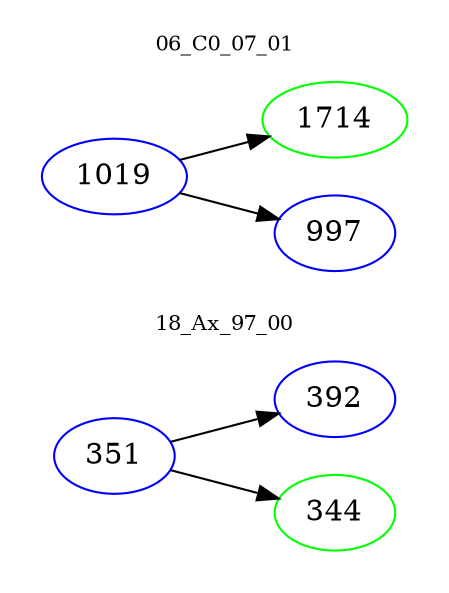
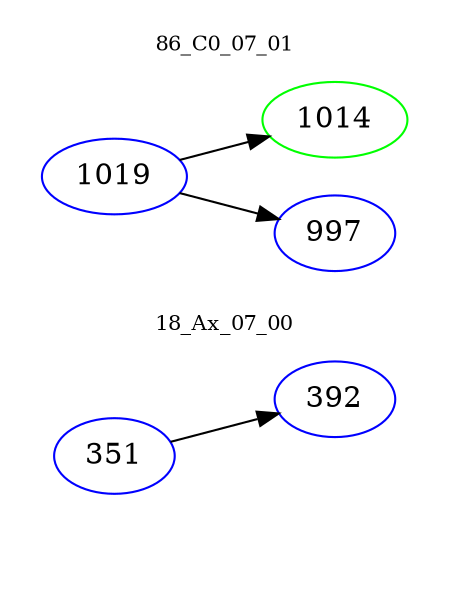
cluster "06_C0_07_01": label "06_C0_07_01" -> "86_C0_07_01"
node "1714": label "1714" -> "1014"
cluster "18_Ax_97_00": label "18_Ax_97_00" -> "18_Ax_07_00"
node "344": removed
